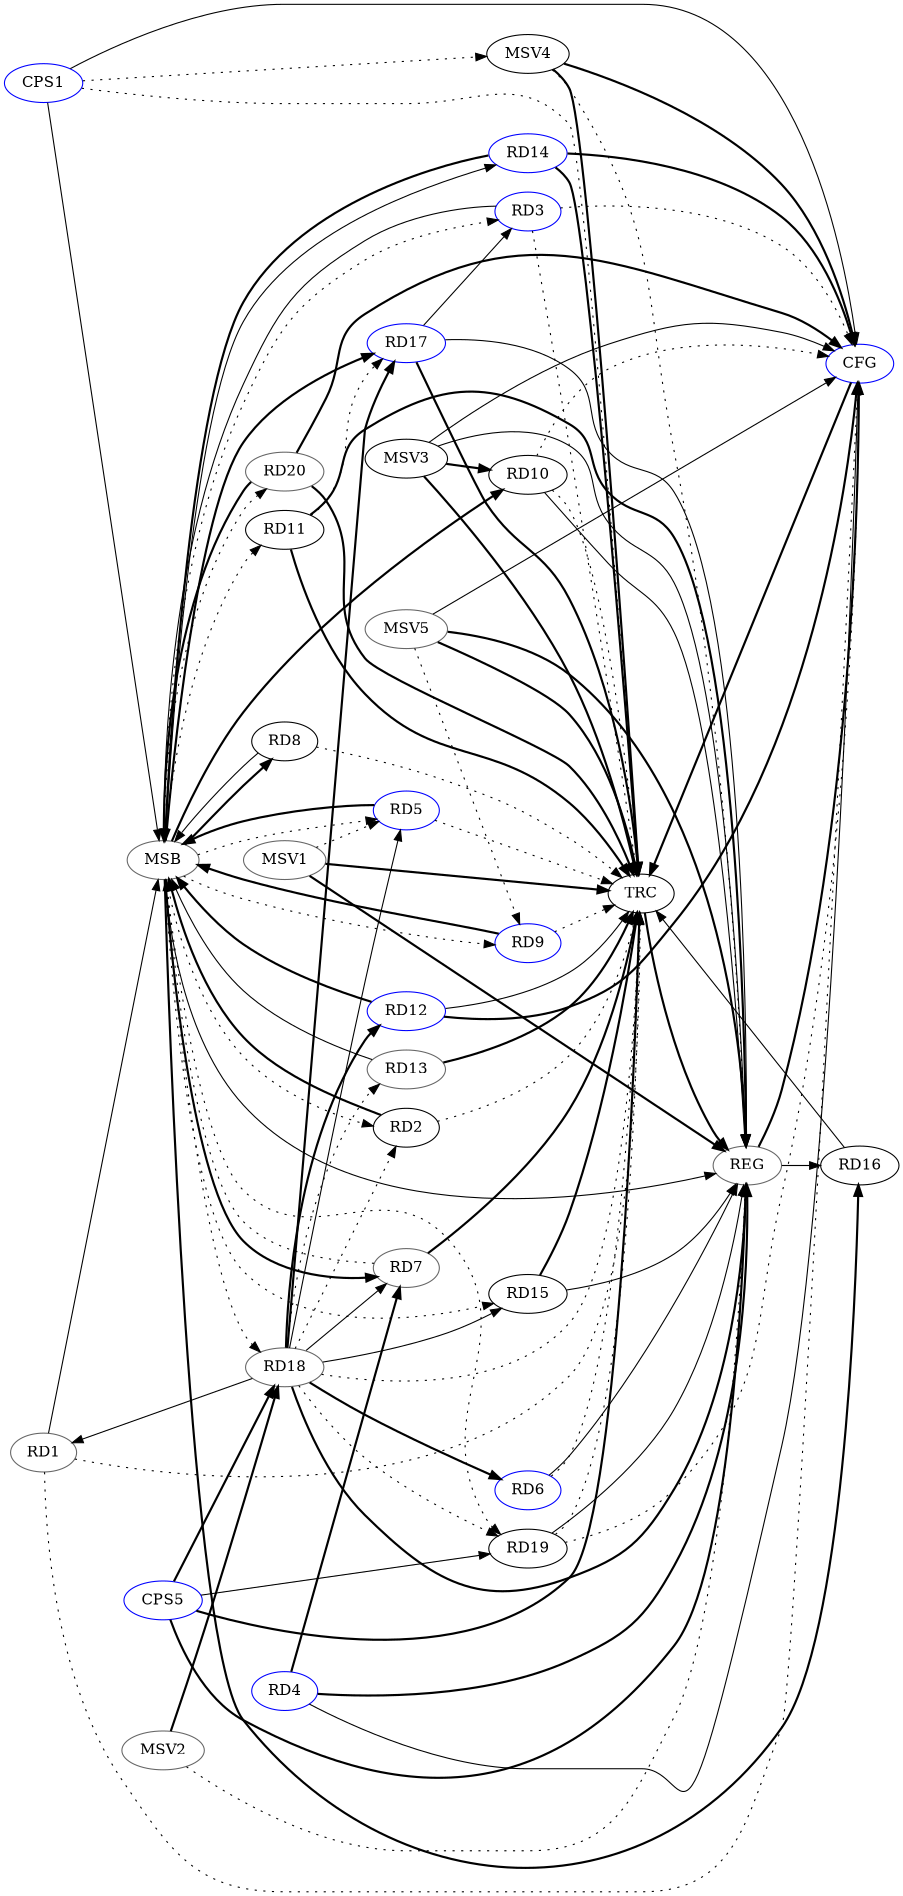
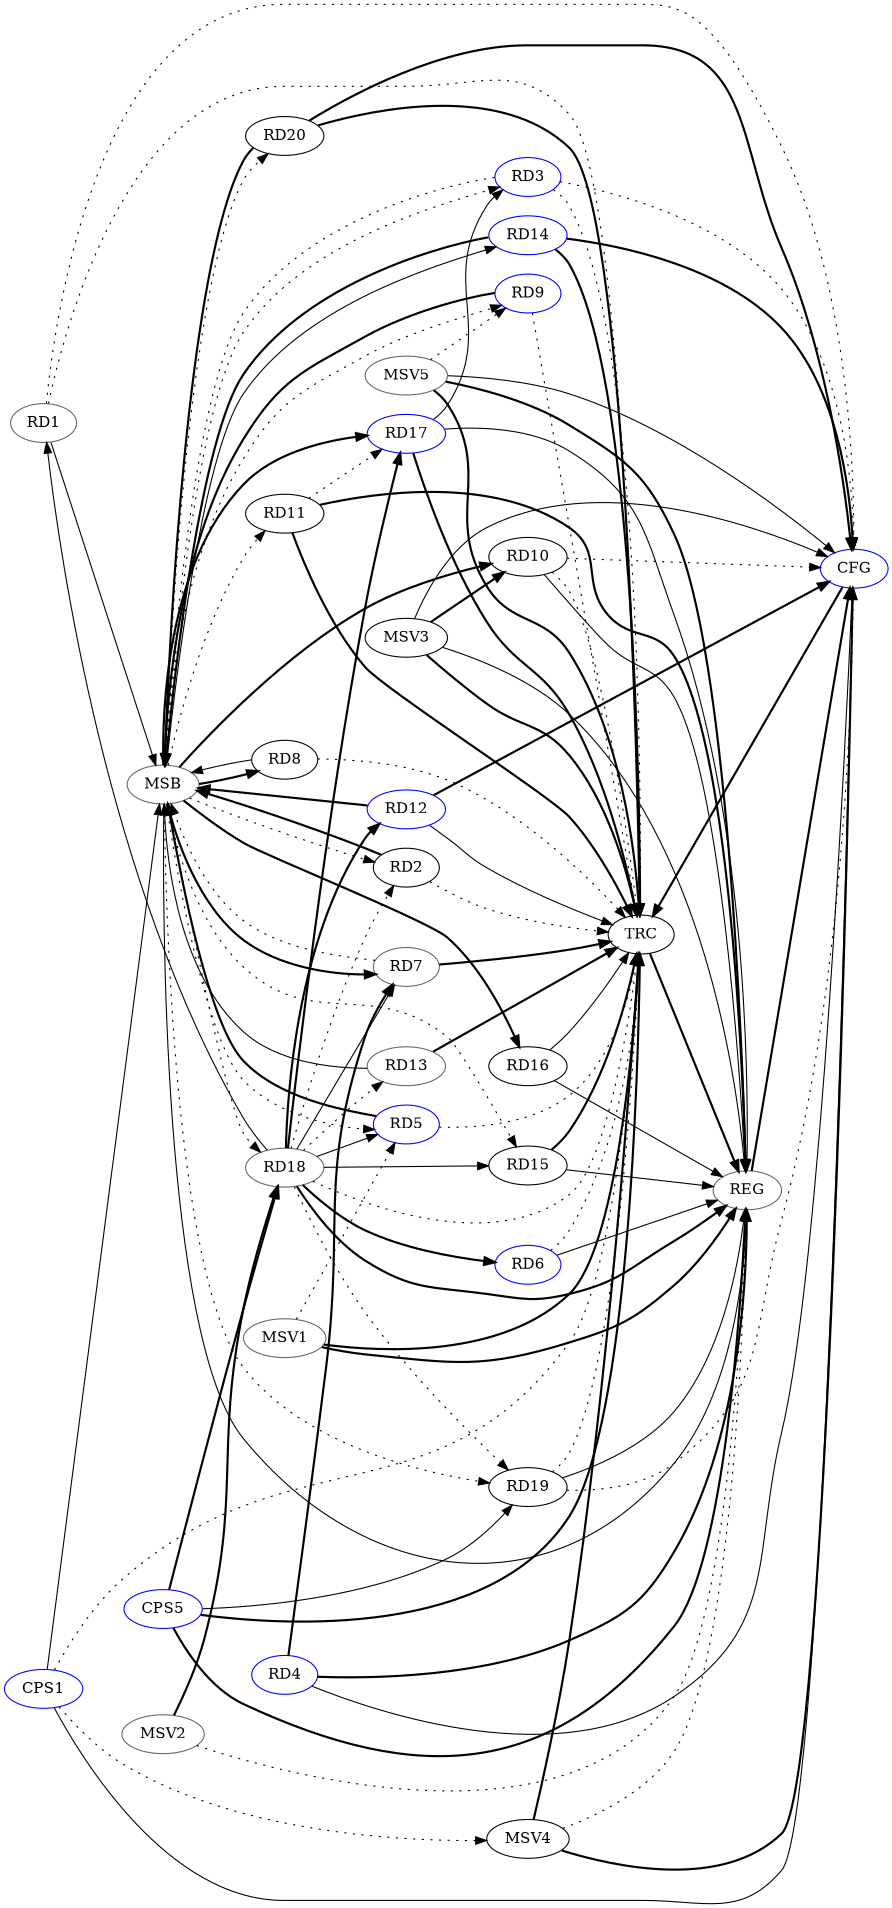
edge "RD3" -> "MSB": style solid -> dotted
node "RD20": color gray40 -> black
edge "REG" -> "RD16": reversed
